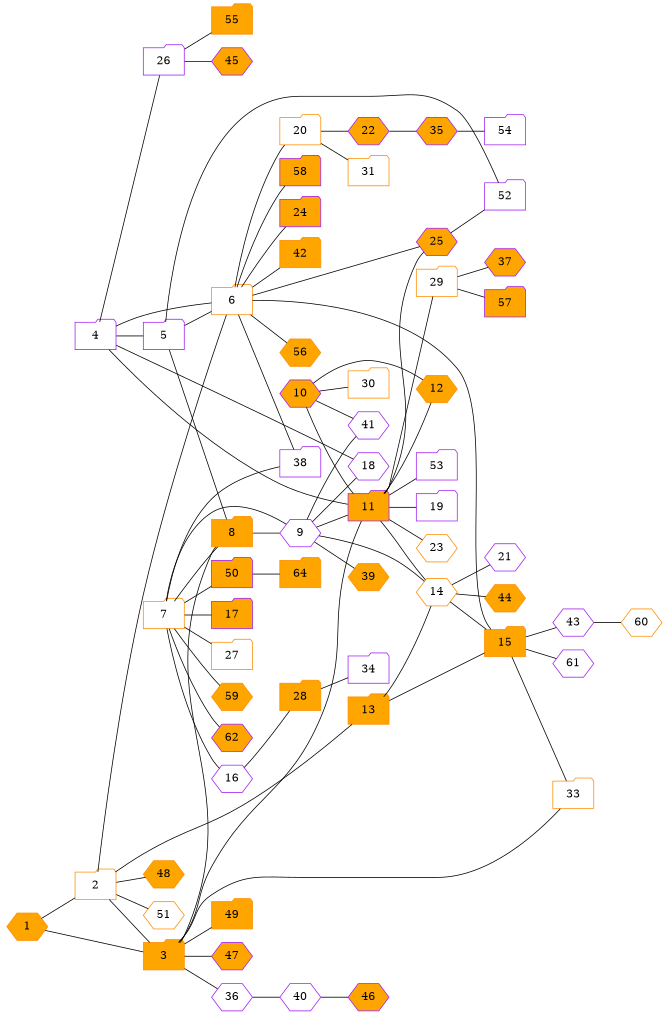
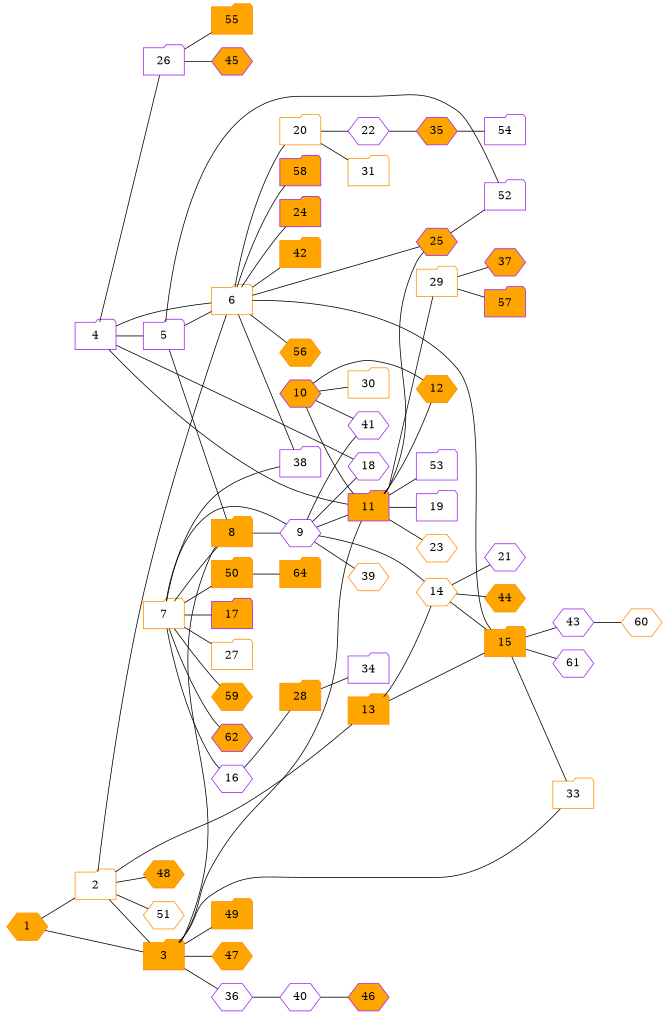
node "22": fillcolor orange -> white
edge "11" -- "14": removed
node "50": color purple -> darkorange
node "39": fillcolor orange -> white
node "47": color purple -> darkorange
